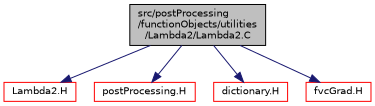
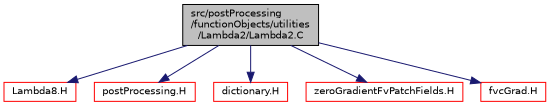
node "Lambda2.H": label "Lambda2.H" -> "Lambda8.H"
node "zeroGradientFvPatchFields.H": added
